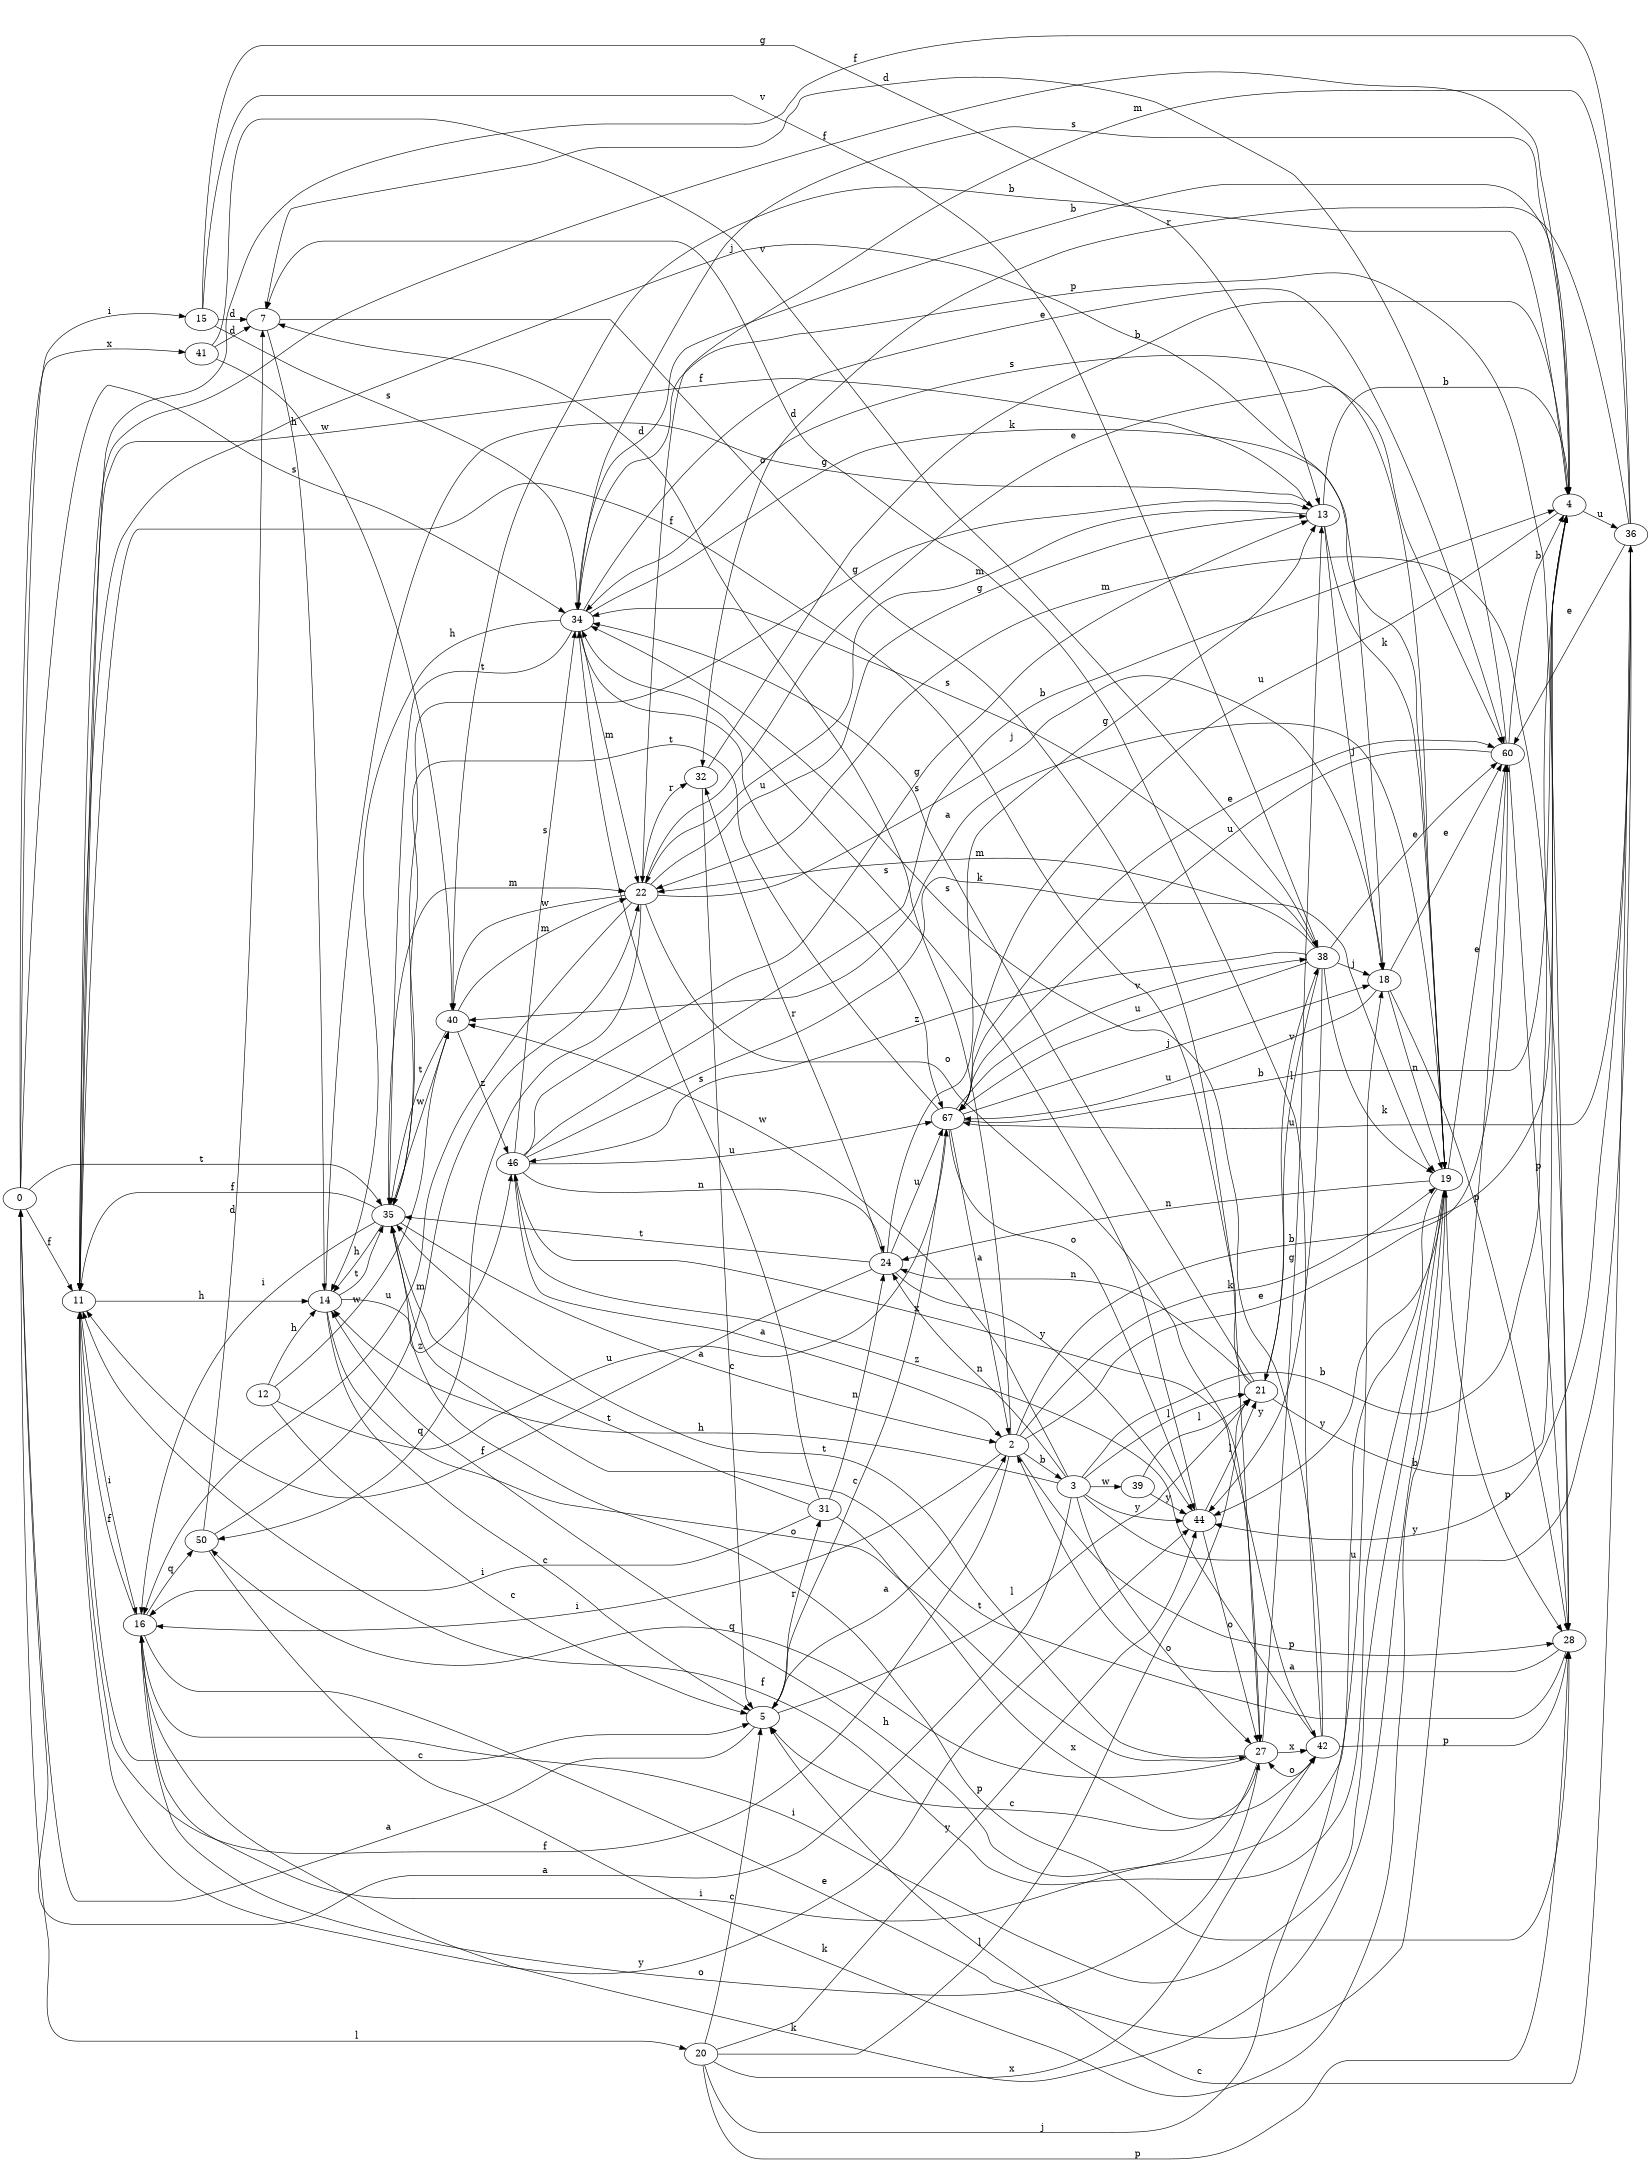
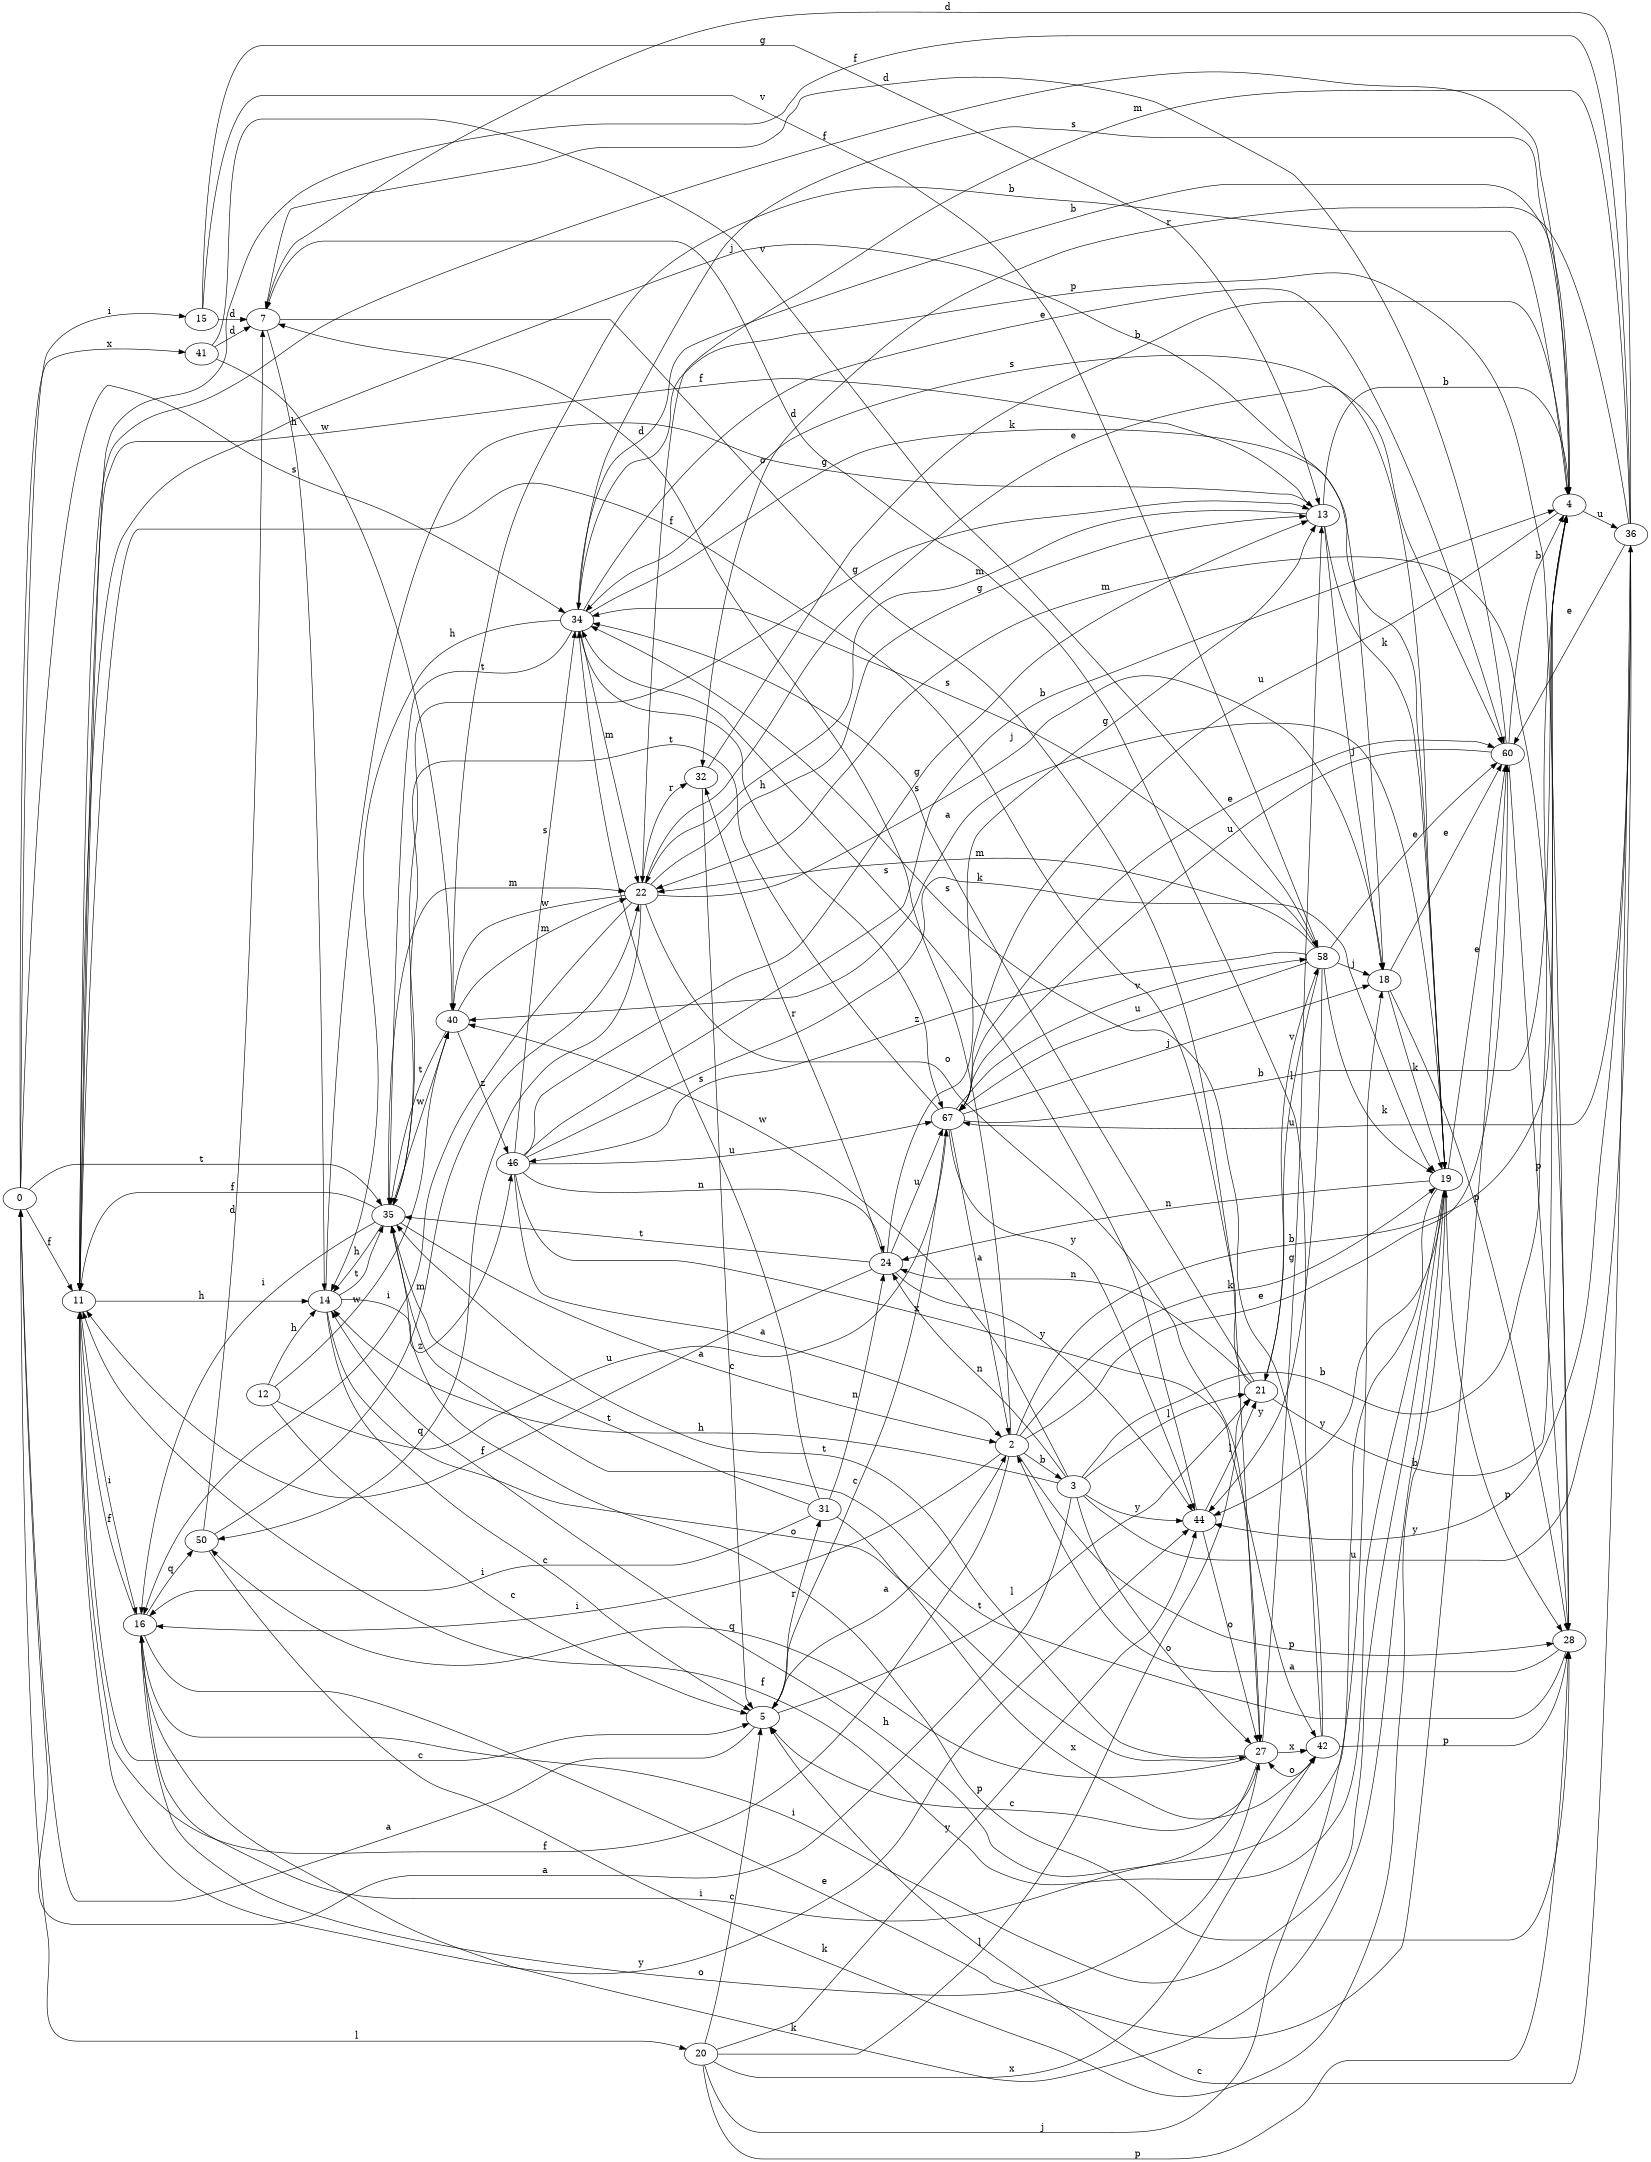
edge "36" -> "7": added, label "d"
edge "15" -> "34": removed, label "s"
edge "34" -> "67": label "u" -> "h"
node "38": label "38" -> "58"
edge "18" -> "19": label "n" -> "k"
edge "18" -> "67": removed, label "u"
edge "67" -> "44": label "o" -> "y"
edge "22" -> "16": label "u" -> "i"
edge "42" -> "46": removed, label "z"
node "39": removed
